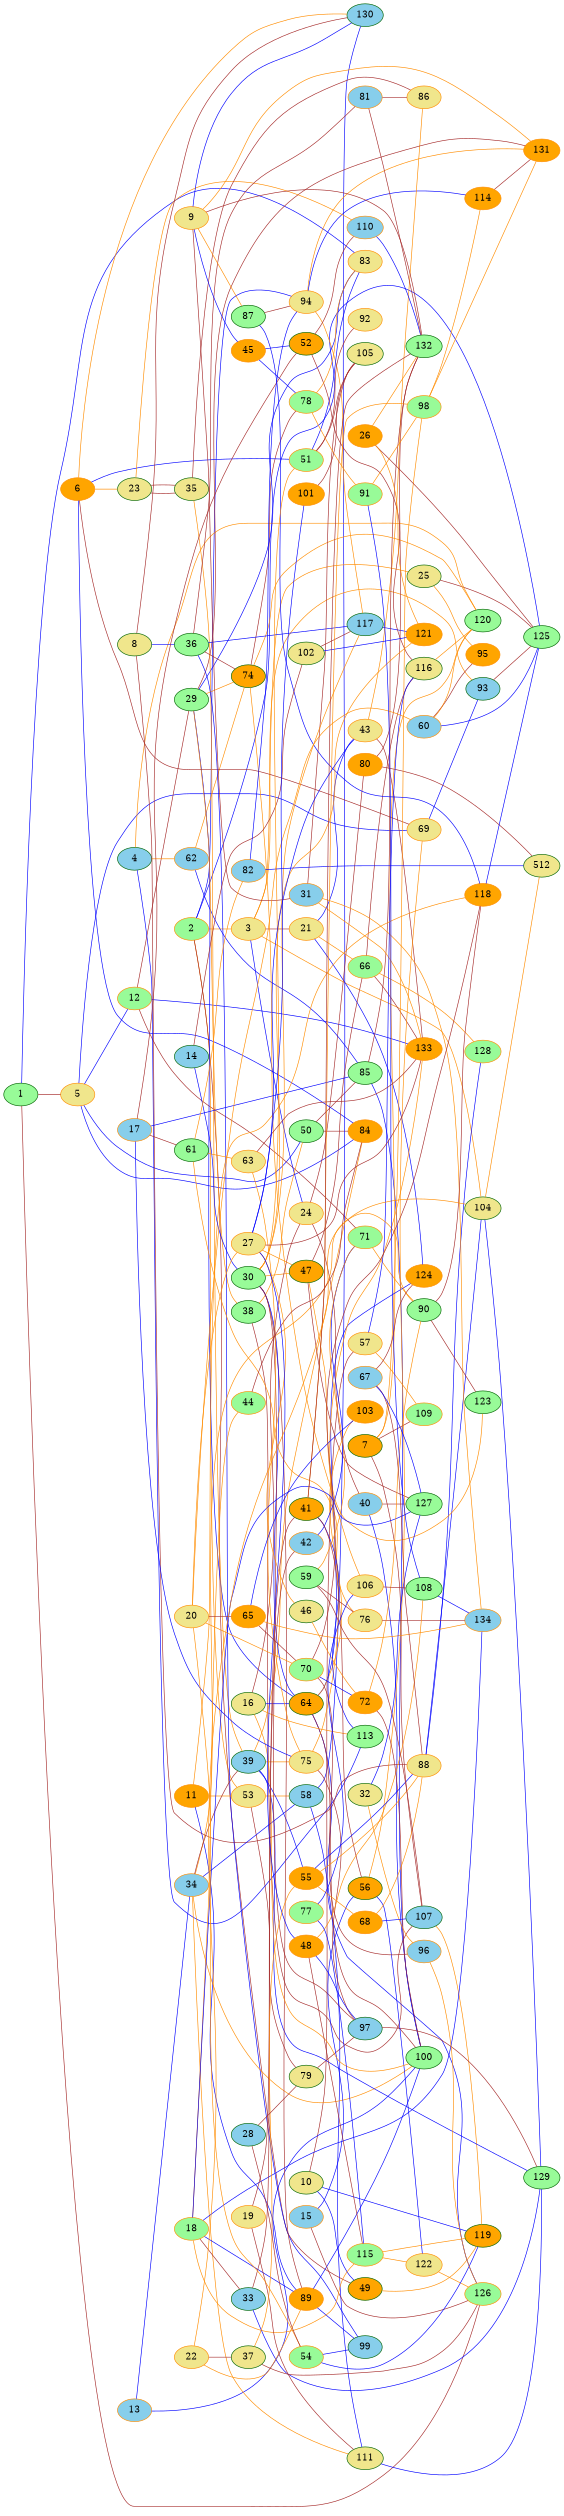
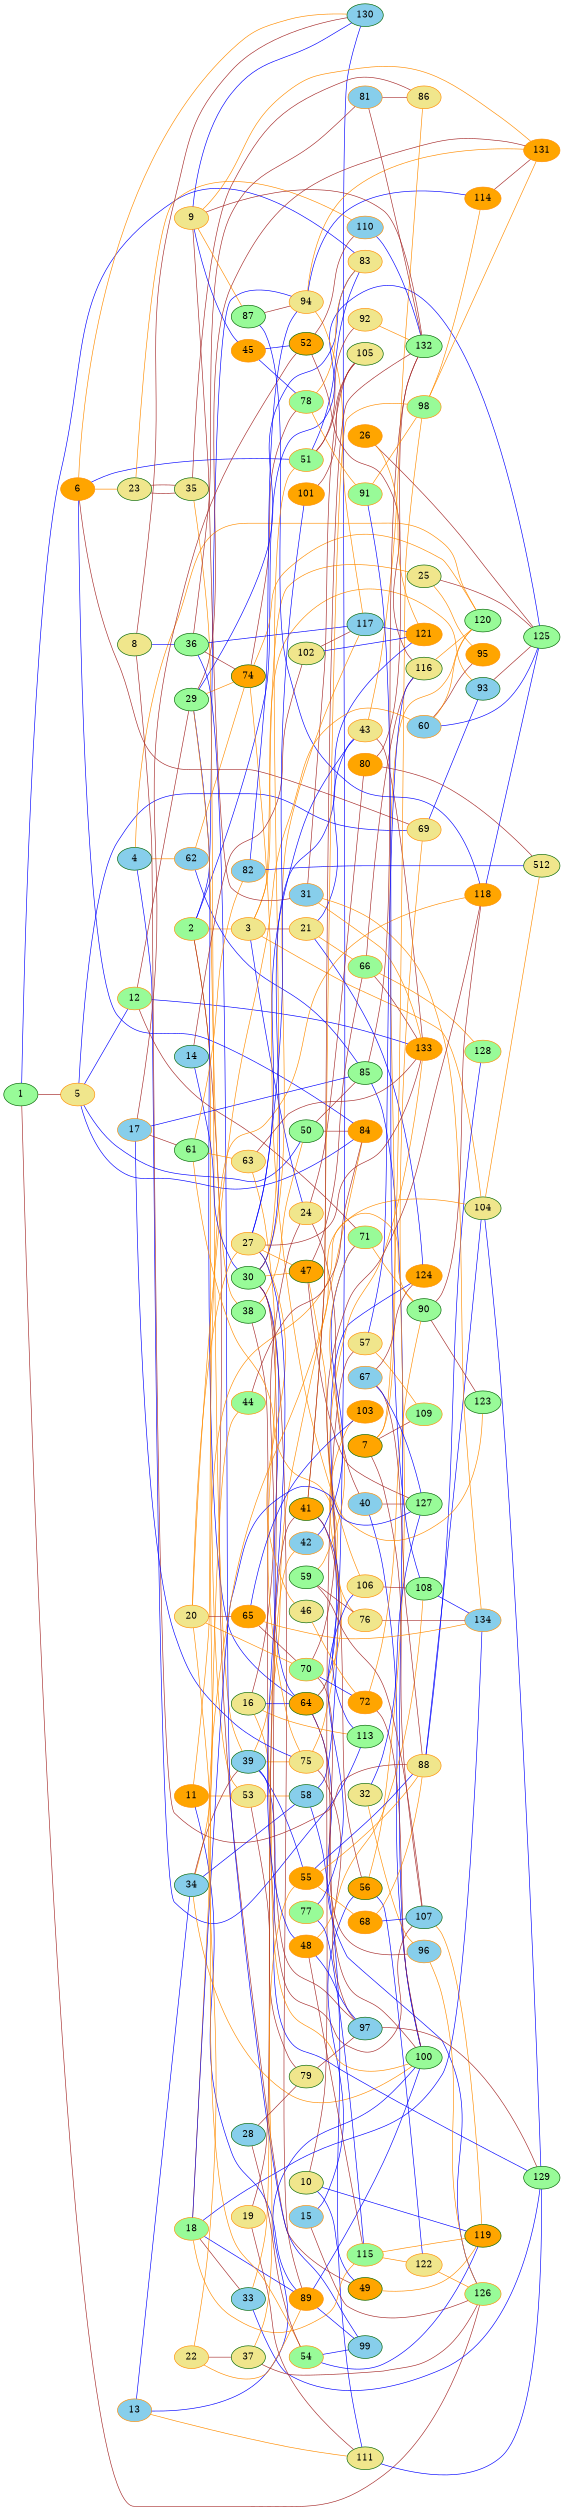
edge "132" -- "26": now "132" -- "92"
edge "121" -- "30": color darkorange -> blue
node "34": color darkorange -> darkgreen
edge "42" -- "33": color brown -> darkorange
edge "34" -- "111": now "13" -- "111"
